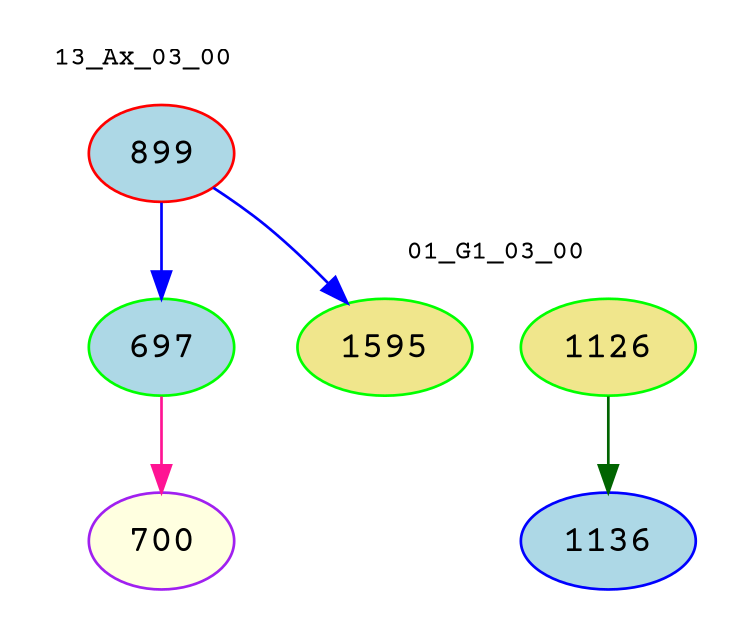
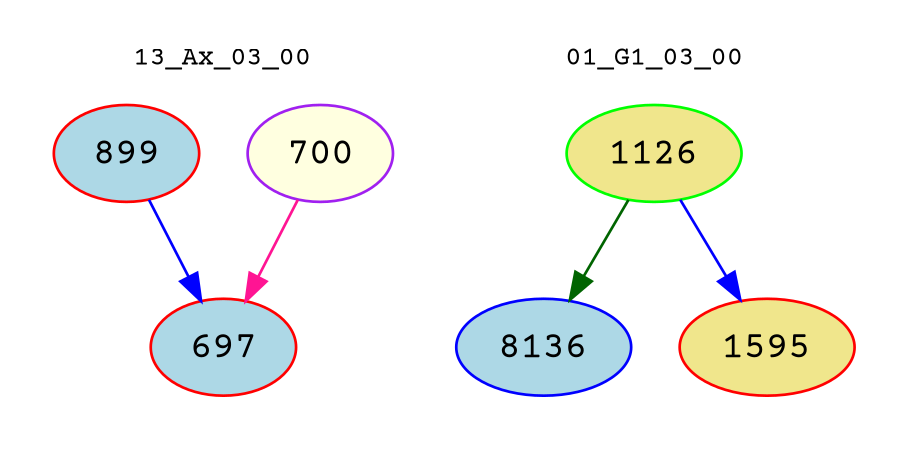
edge "899" -> "1595": now "1126" -> "1595"
node "697": color green -> red
node "1595": color green -> red
edge "697" -> "700": reversed
node "1136": label "1136" -> "8136"
